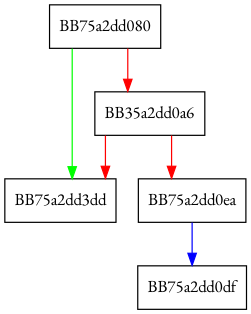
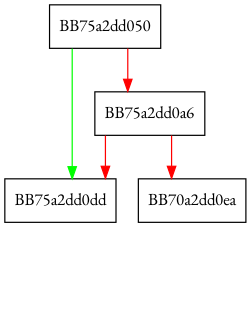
node "BB75a2dd080": label "BB75a2dd080" -> "BB75a2dd050"
node "BB35a2dd0a6": label "BB35a2dd0a6" -> "BB75a2dd0a6"
node "BB75a2dd3dd": label "BB75a2dd3dd" -> "BB75a2dd0dd"
node "BB75a2dd0ea": label "BB75a2dd0ea" -> "BB70a2dd0ea"
node "BB75a2dd0df": removed
